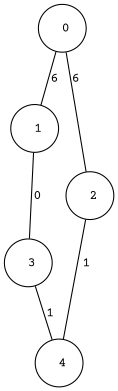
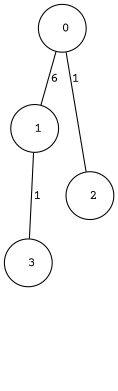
edge "0" -- "2": label "6" -> "1"
edge "1" -- "3": label "0" -> "1"
node "4": removed
